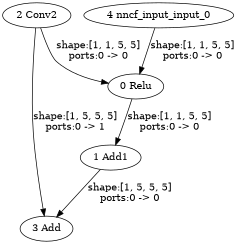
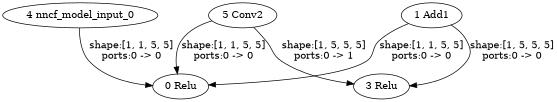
node "2 Conv2": label "2 Conv2" -> "5 Conv2"
node "4 nncf_input_input_0": label "4 nncf_input_input_0" -> "4 nncf_model_input_0"
edge "0 Relu" -> "1 Add1": reversed
node "3 Add": label "3 Add" -> "3 Relu"
